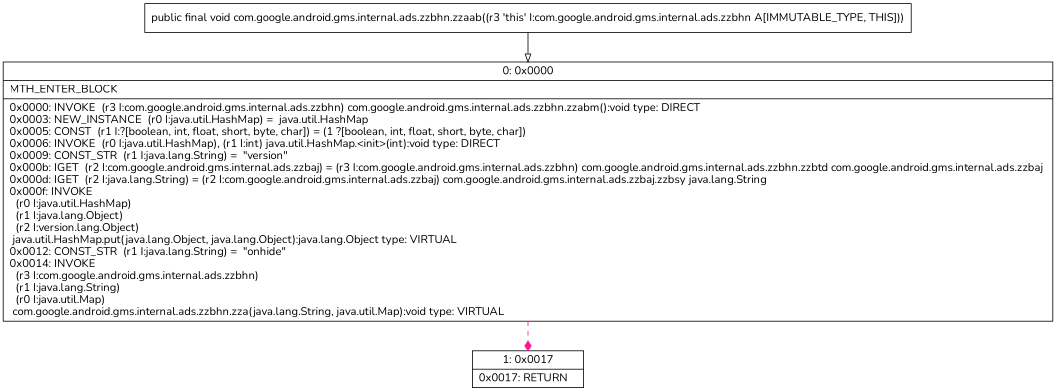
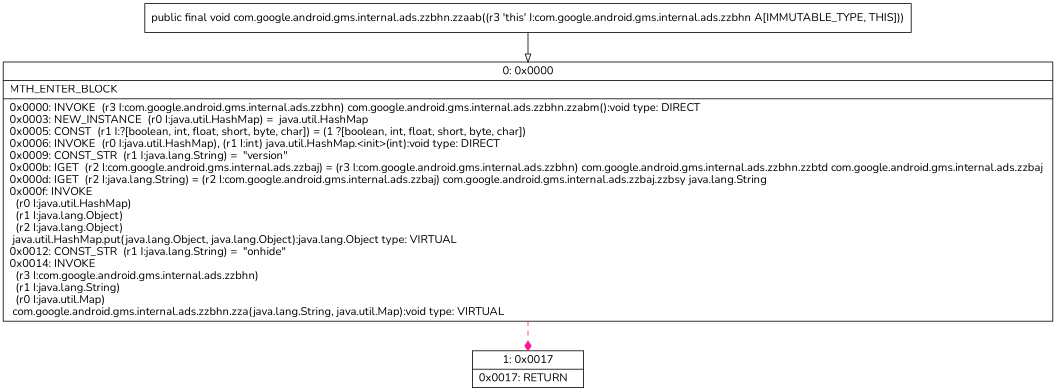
node "0: 0x0000": text "(r2 I:version.lang.Object)" -> "(r2 I:java.lang.Object)"
